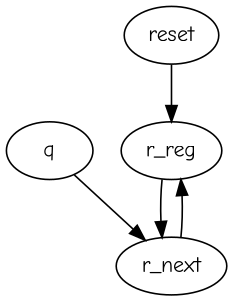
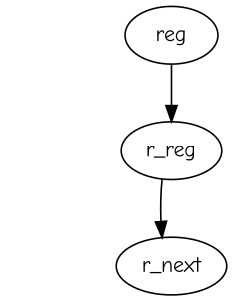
node "reset": label "reset" -> "reg"
node "q": removed
edge "r_next" -> "r_reg": removed
